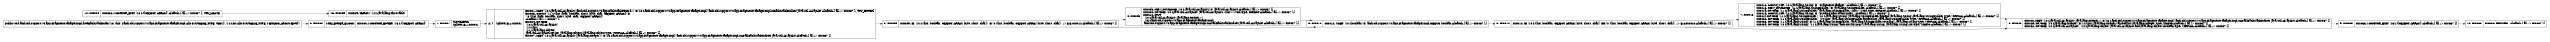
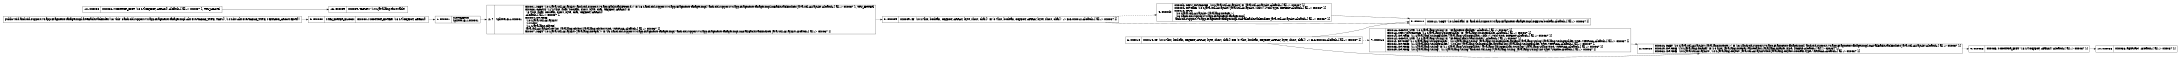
edge "5: 0x0012" -> "6: 0x0014": reversed
